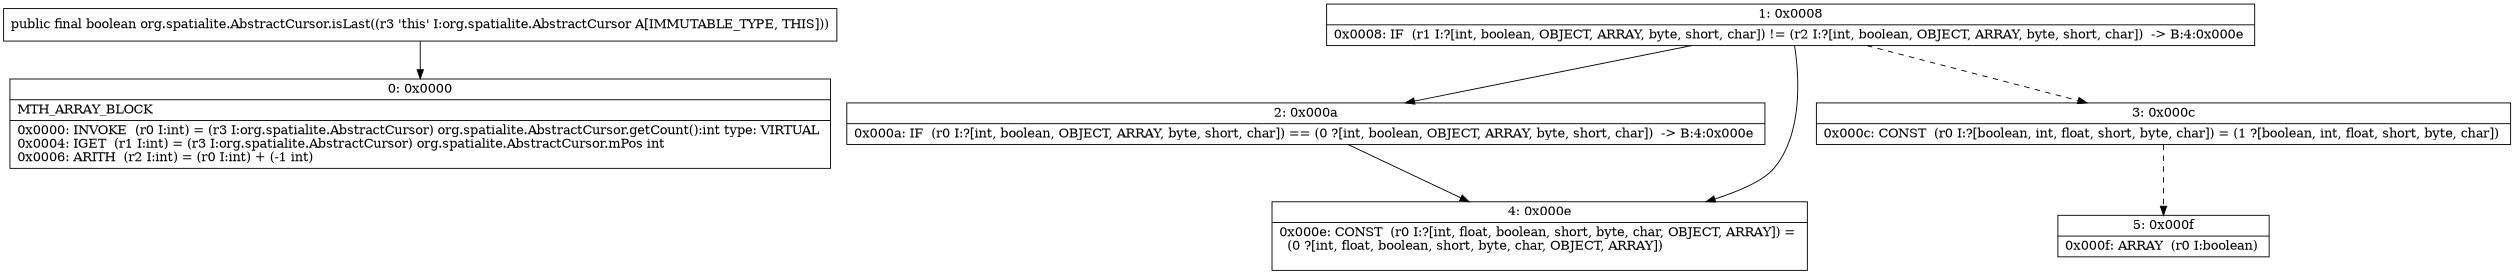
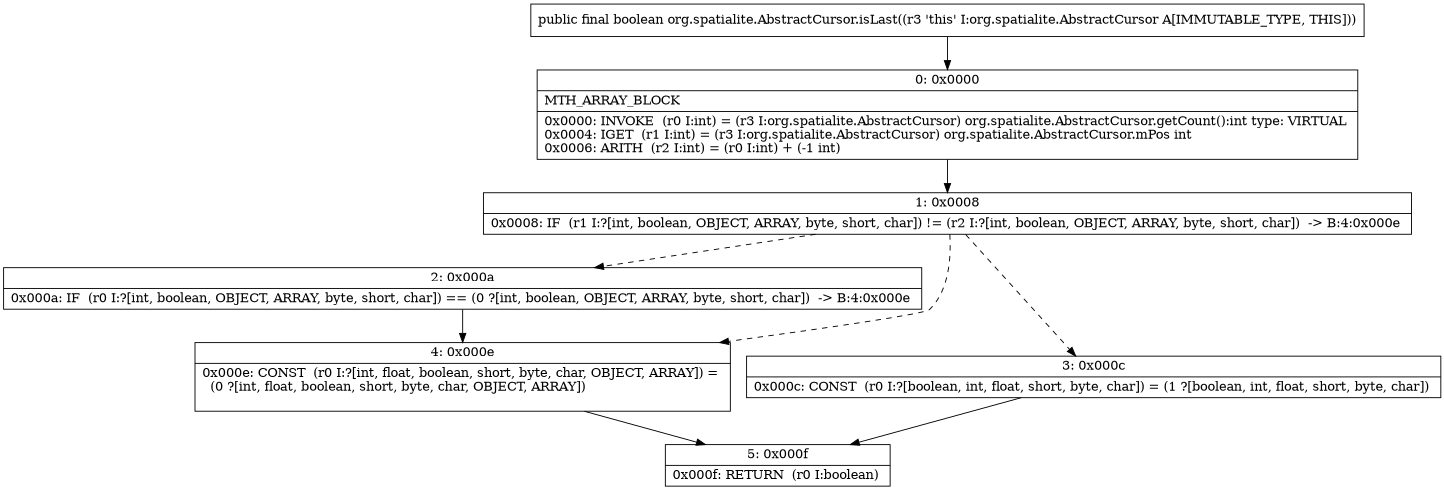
edge "1: 0x0008" -> "2: 0x000a": style solid -> dashed
edge "1: 0x0008" -> "4: 0x000e": style solid -> dashed
edge "0: 0x0000" -> "1: 0x0008": added
edge "3: 0x000c" -> "5: 0x000f": style dashed -> solid
node "5: 0x000f": text "0x000f: ARRAY  (r0 I:boolean)" -> "0x000f: RETURN  (r0 I:boolean)"
edge "4: 0x000e" -> "5: 0x000f": added
